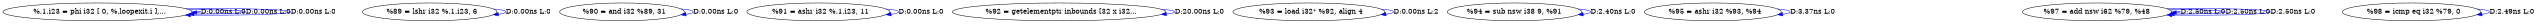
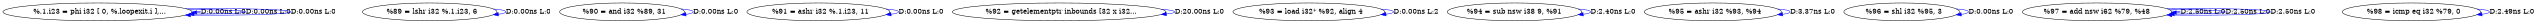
node "%96 = shl i32 %95, 3": added
